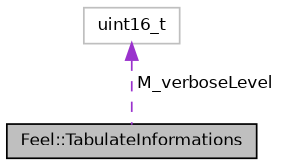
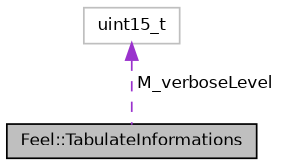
node "uint16_t": label "uint16_t" -> "uint15_t"
